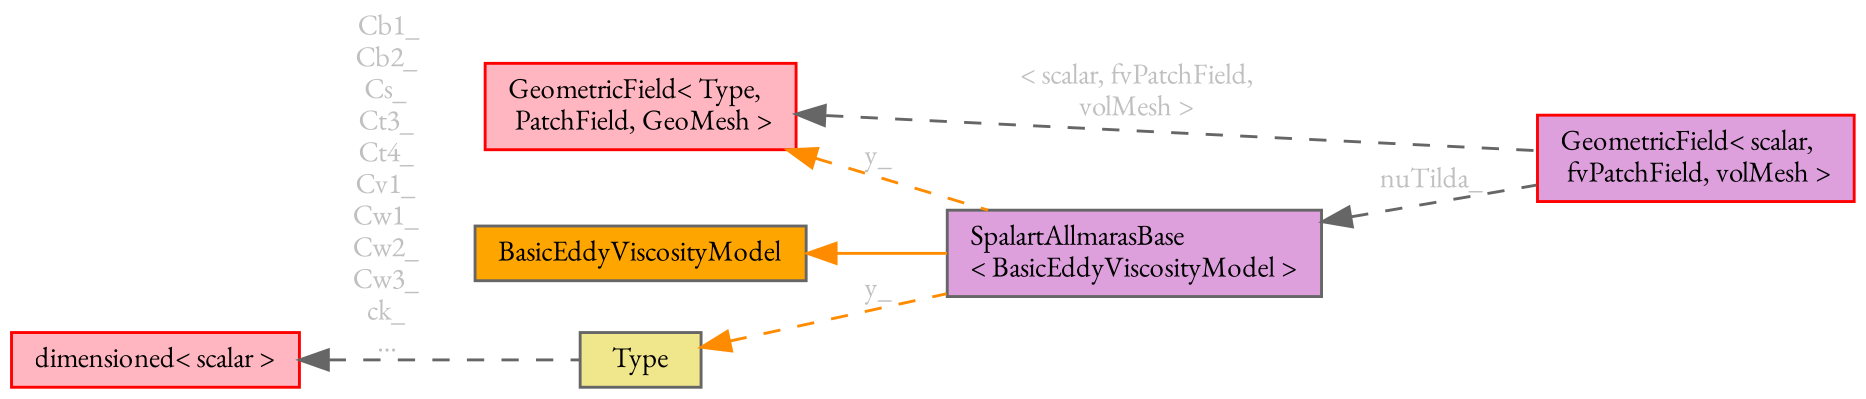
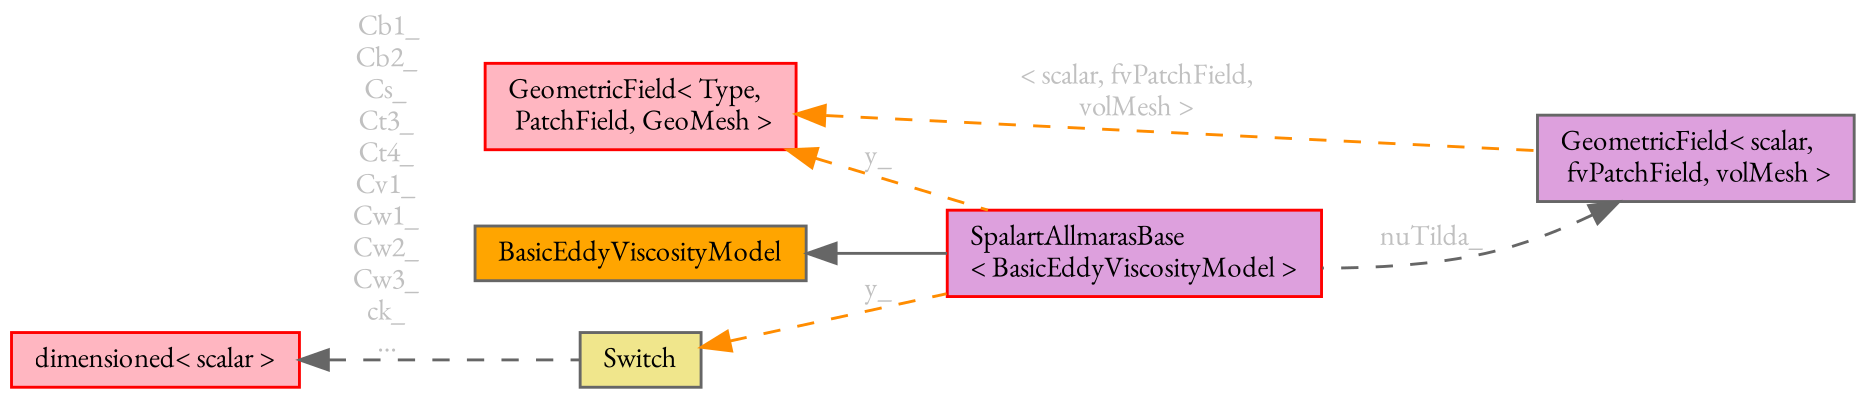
edge "GeometricField< scalar, fvPatchField, volMesh >" -> "GeometricField< Type, PatchField, GeoMesh >": color gray40 -> darkorange
node "GeometricField< scalar, fvPatchField, volMesh >": color red -> gray40
edge "GeometricField< scalar, fvPatchField, volMesh >" -> "SpalartAllmarasBase < BasicEddyViscosityModel >": reversed
edge "SpalartAllmarasBase < BasicEddyViscosityModel >" -> "BasicEddyViscosityModel": color darkorange -> gray40
node "SpalartAllmarasBase < BasicEddyViscosityModel >": color gray40 -> red
node "Type": label "Type" -> "Switch"
